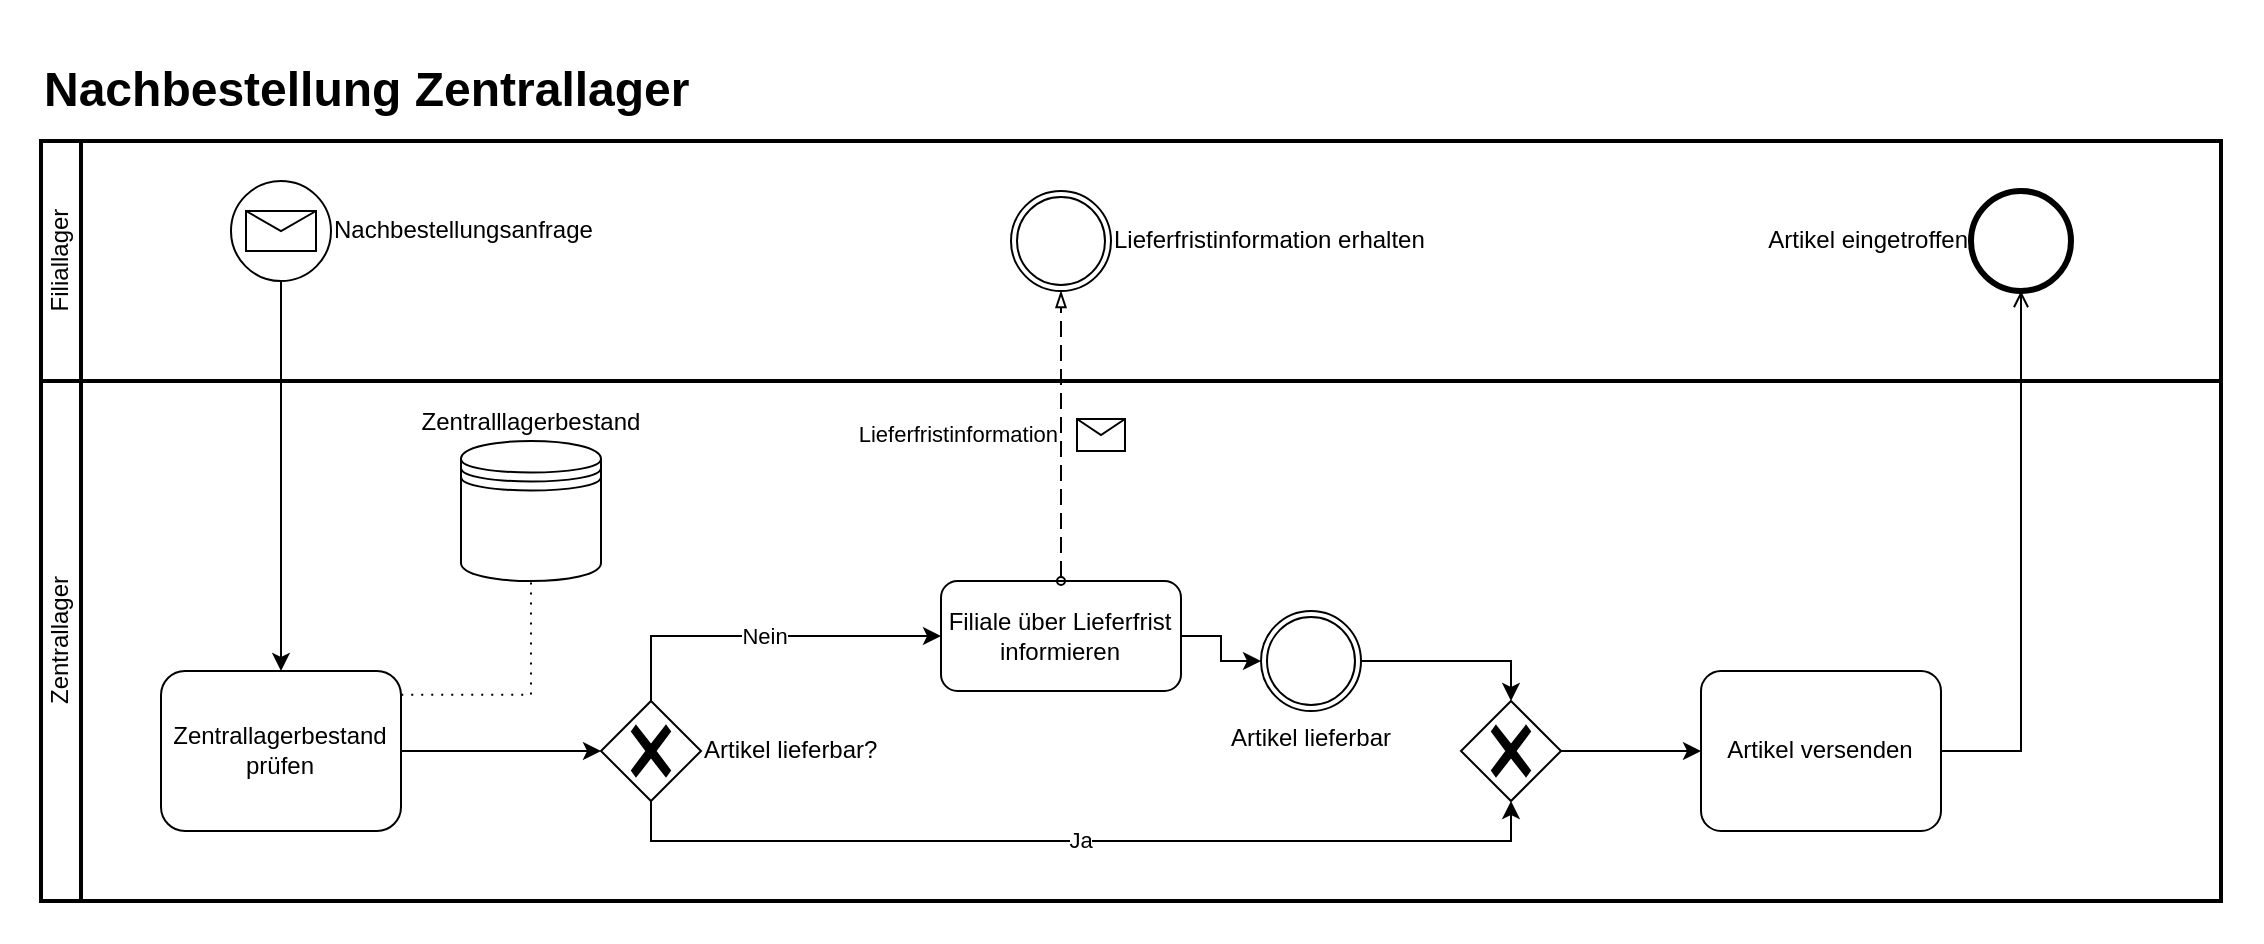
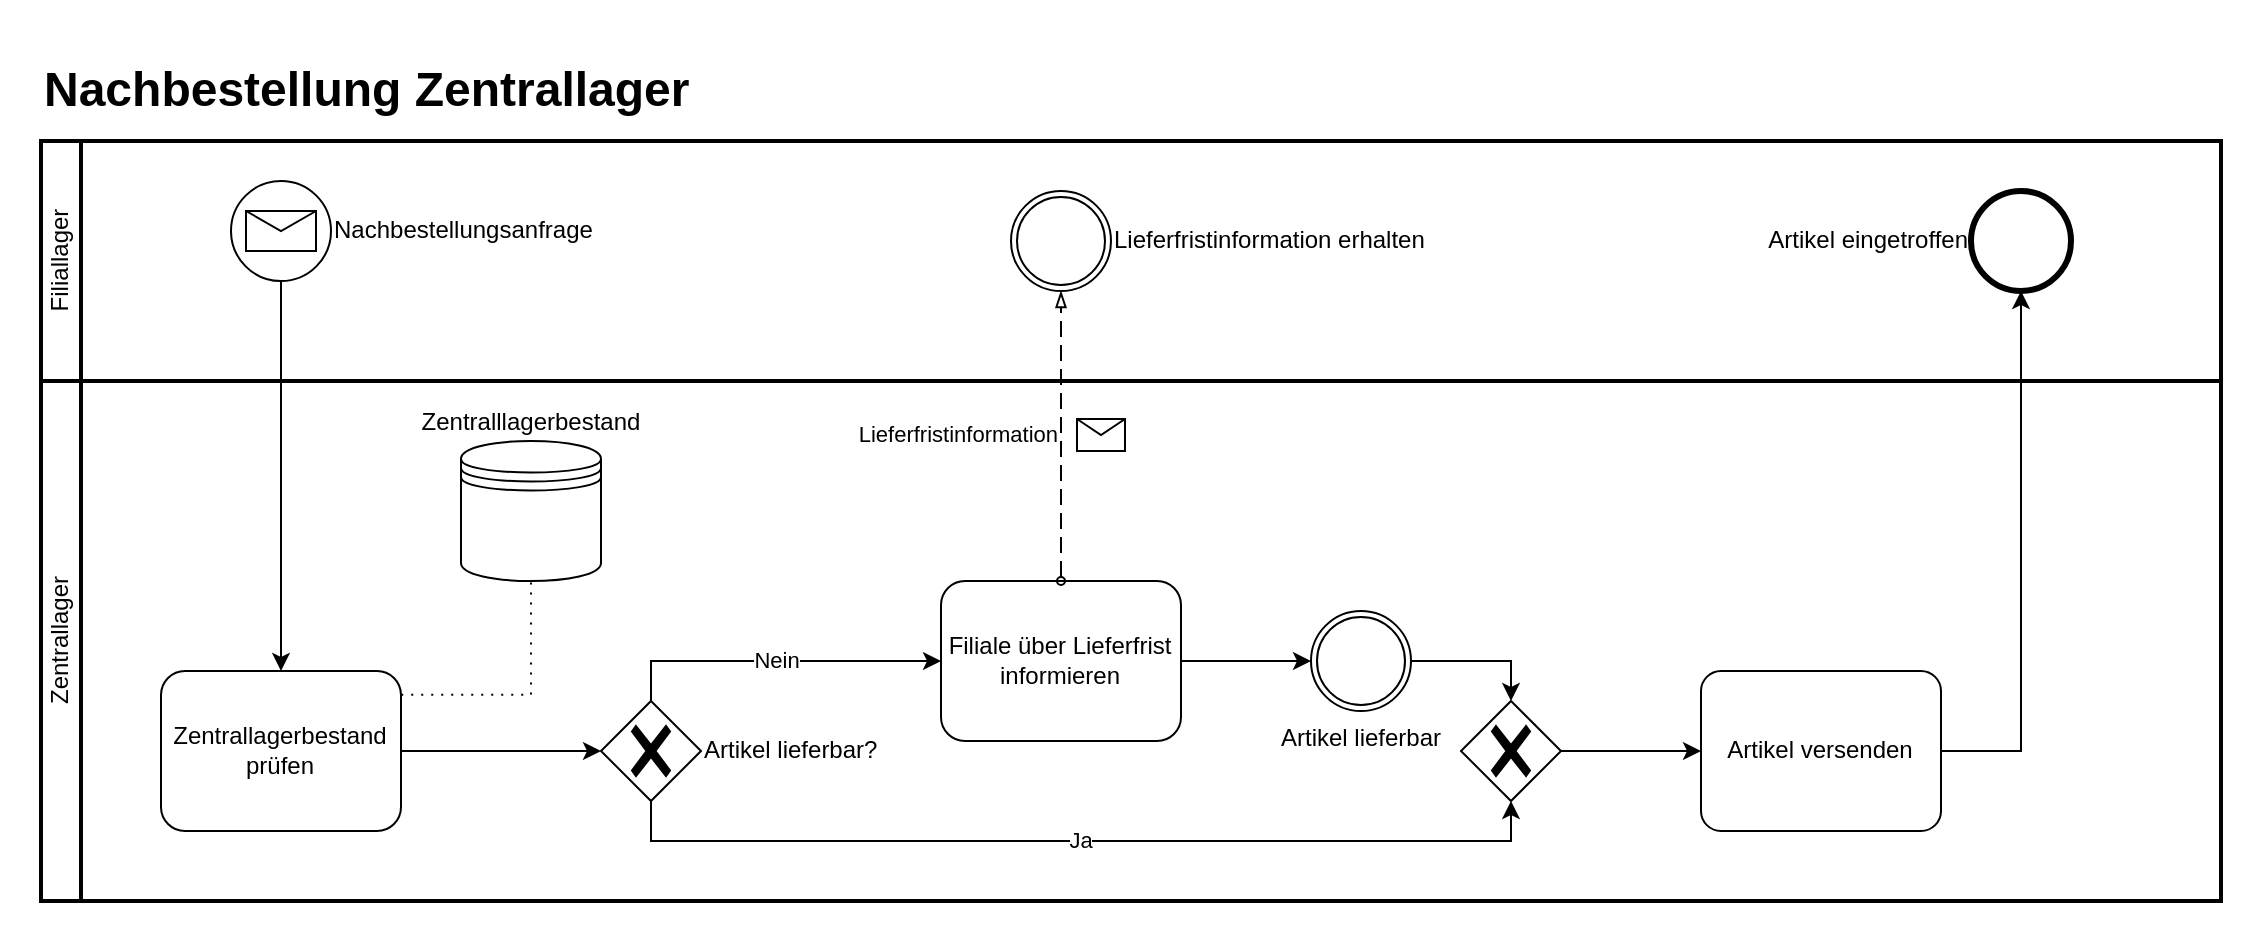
edge "Artikel versenden" -> "Artikel eingetroffen": arrowhead open -> classic
node "Filiale über Lieferfrist informieren": size 240x110 -> 240x160
node "Artikel lieferbar": moved (1311, 661) -> (1361, 661)
